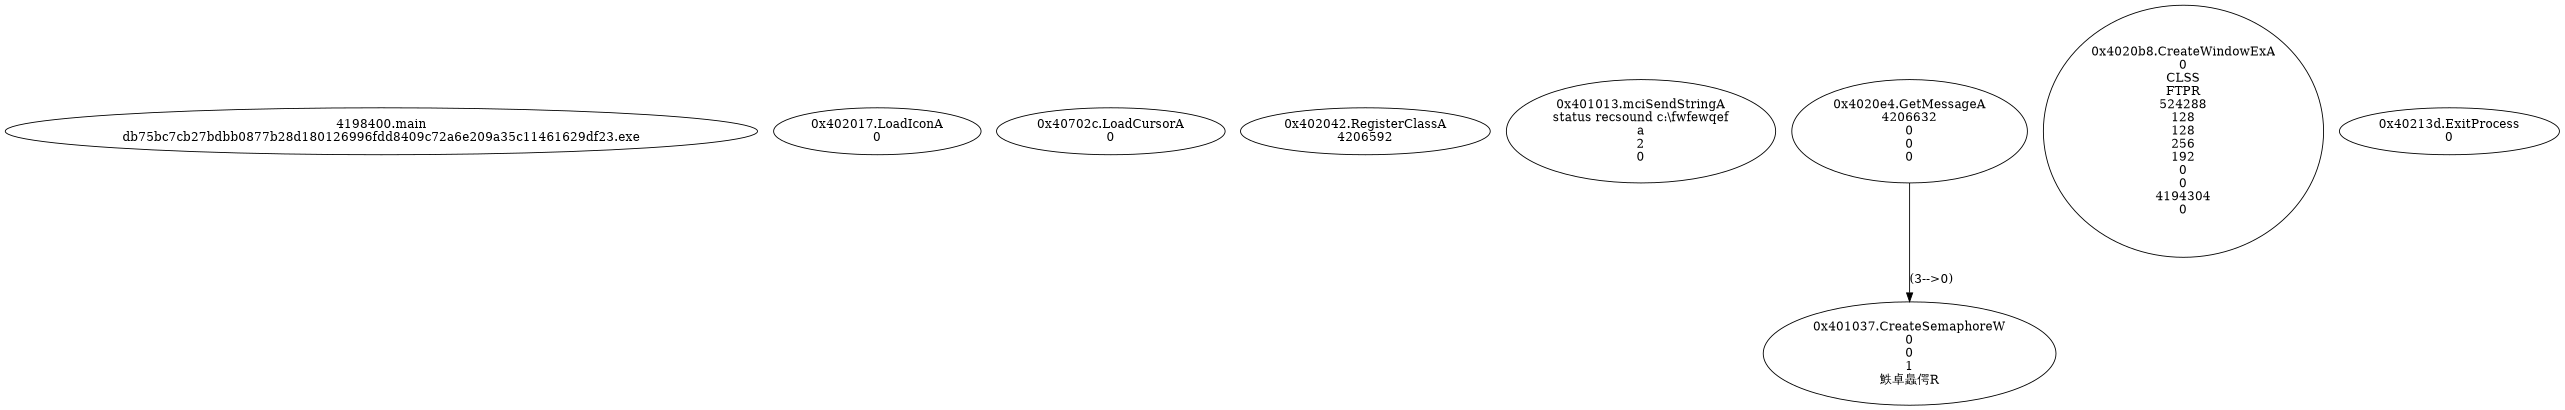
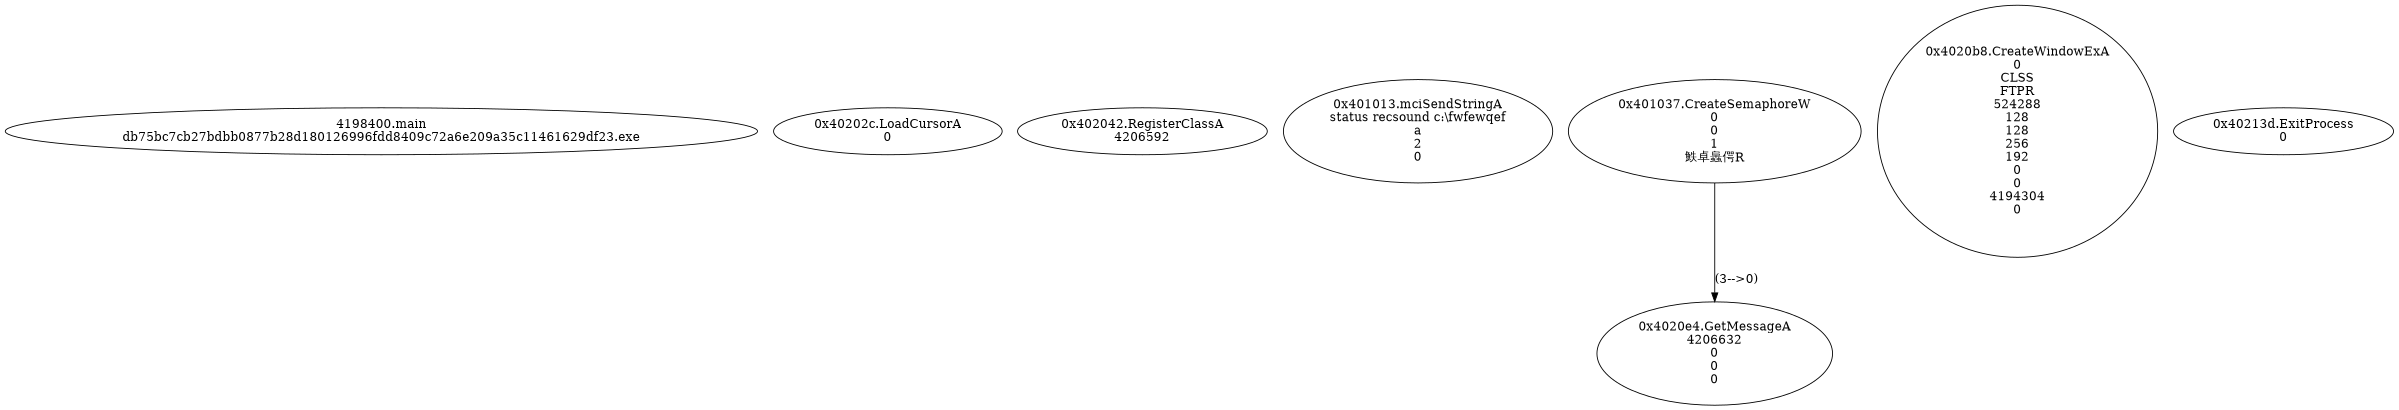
node "0x402017.LoadIconA 0": removed
node "0x40702c.LoadCursorA 0": label "0x40702c.LoadCursorA 0" -> "0x40202c.LoadCursorA 0"
edge "0x4020e4.GetMessageA 4206632 0 0 0" -> "0x401037.CreateSemaphoreW 0 0 1 䱃卓䘀偔R": reversed
